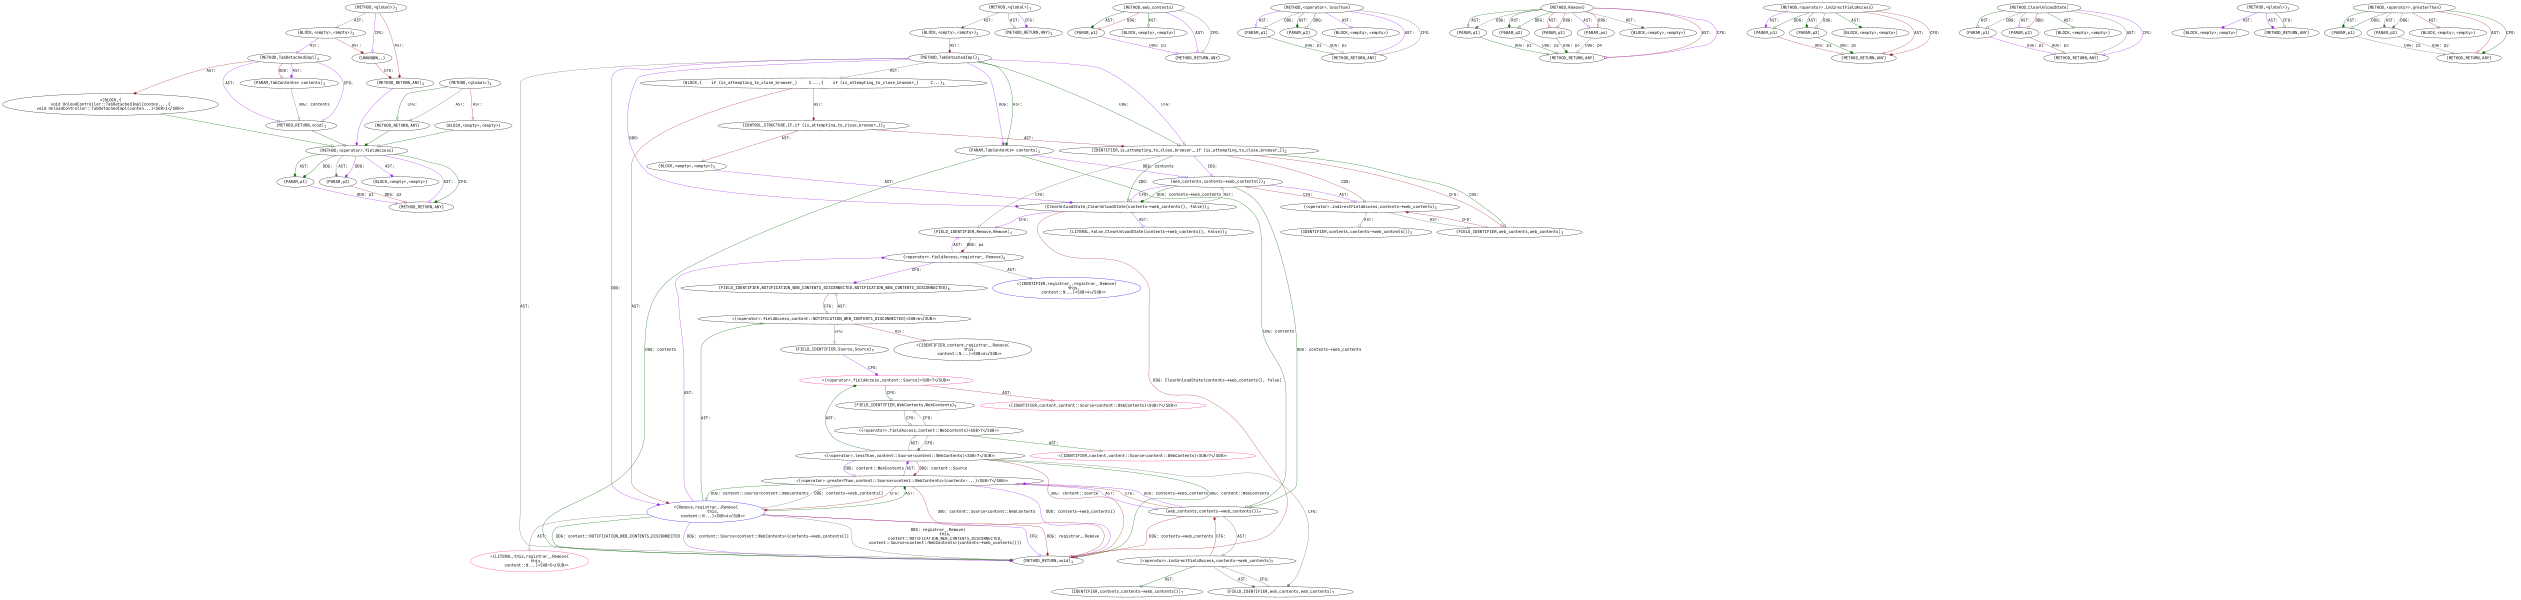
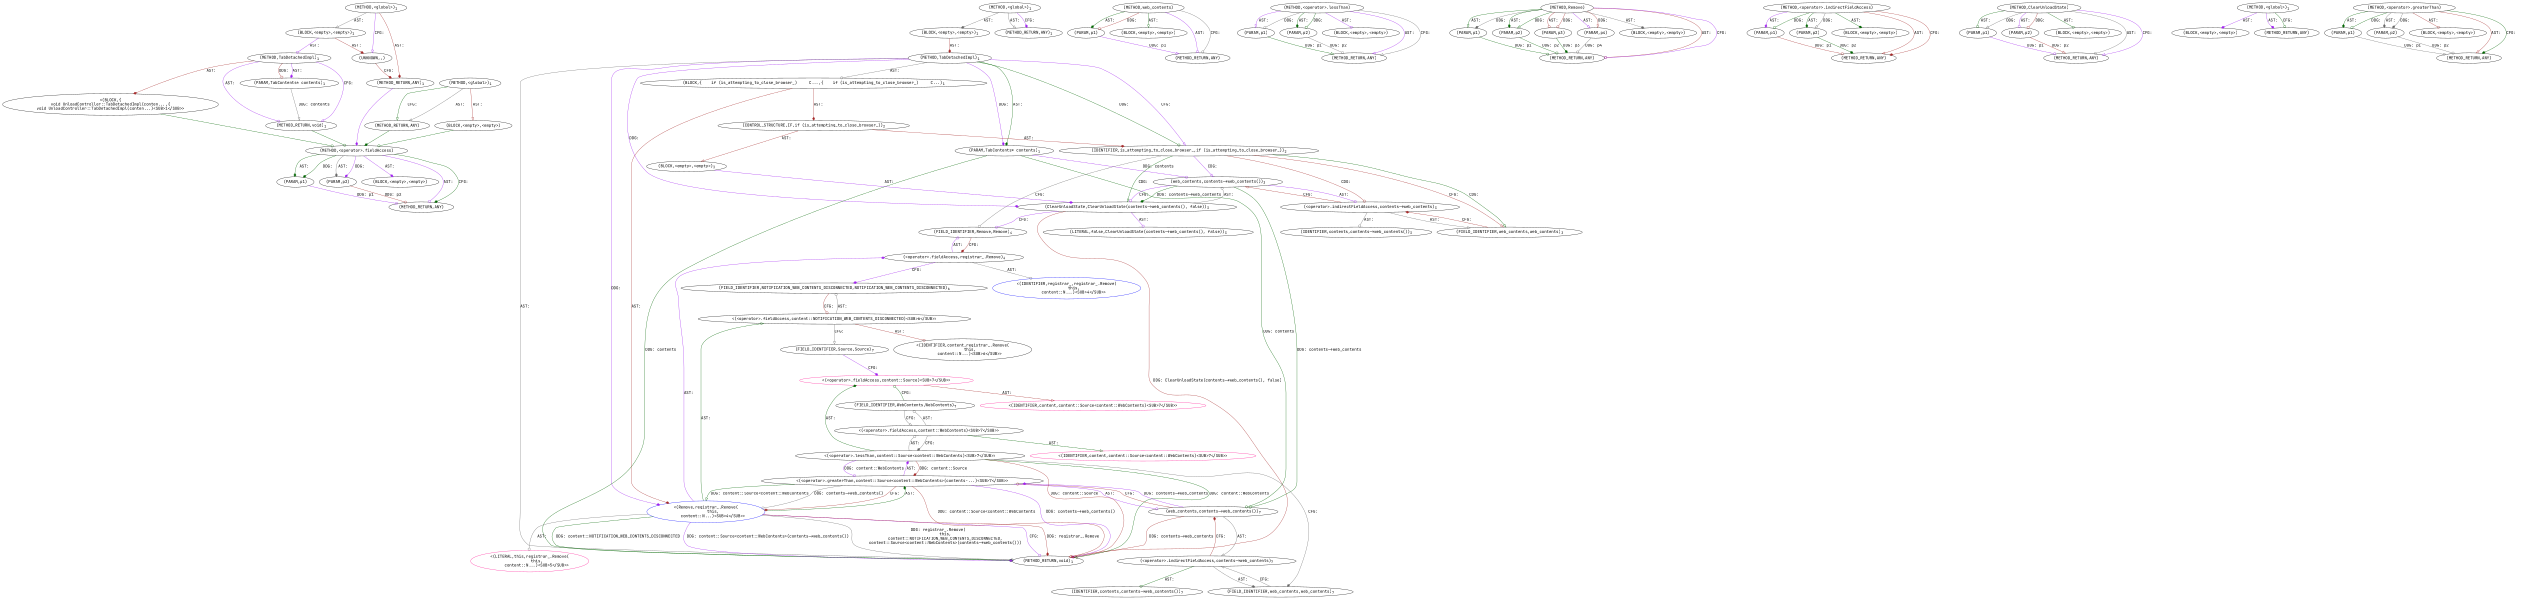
edge "(FIELD_IDENTIFIER,Remove,Remove)" -> "(<operator>.fieldAccess,registrar_.Remove)": label "DDG: p4" -> "CFG: "
edge "<(<operator>.fieldAccess,content::Source)<SUB>7</SUB>>" -> "(FIELD_IDENTIFIER,WebContents,WebContents)": reversed
edge "<(<operator>.fieldAccess,content::WebContents)<SUB>7</SUB>>" -> "(FIELD_IDENTIFIER,WebContents,WebContents)": label "CFG: " -> "AST: "
